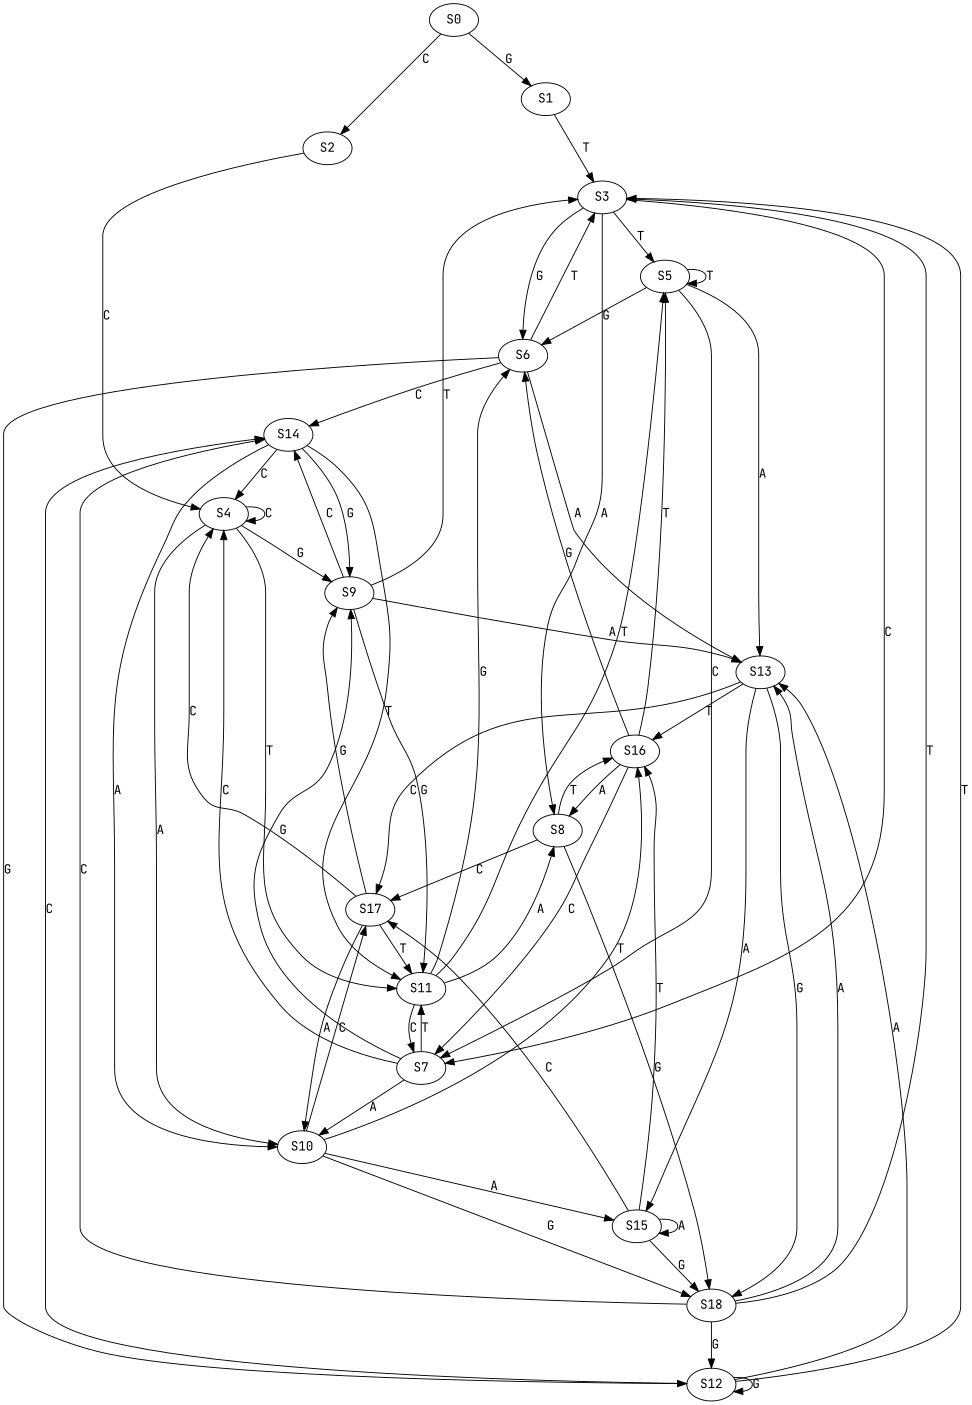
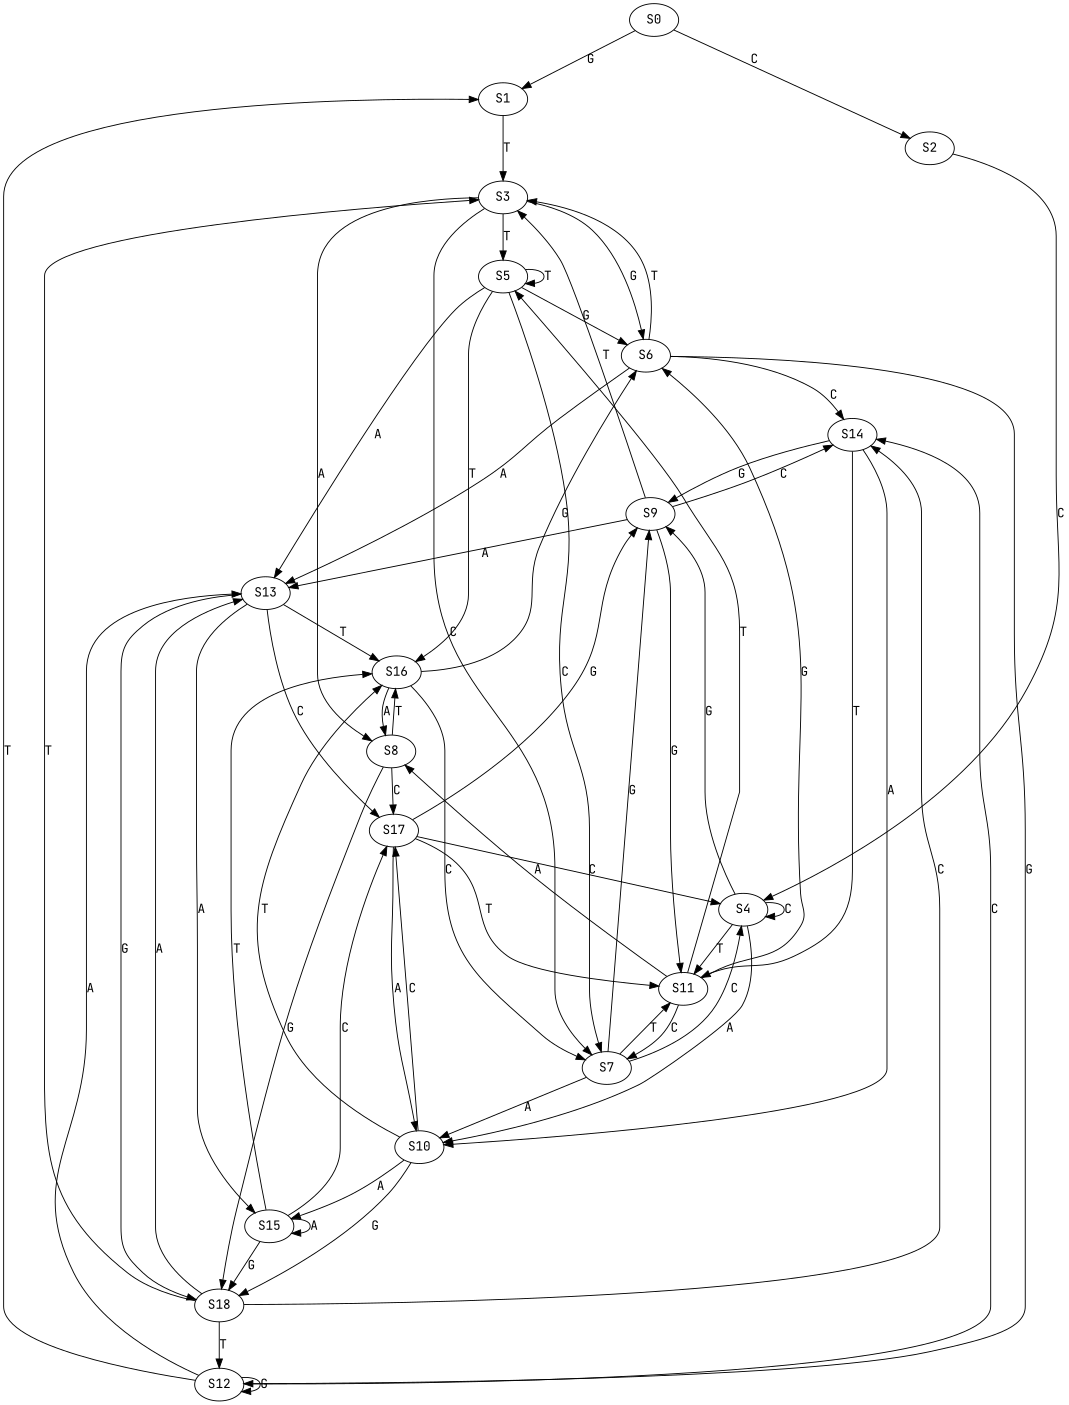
edge "S14" -> "S4": removed, label "C"
edge "S16" -> "S5": reversed
edge "S12" -> "S3": now "S12" -> "S1"
edge "S18" -> "S12": label "G" -> "T"
